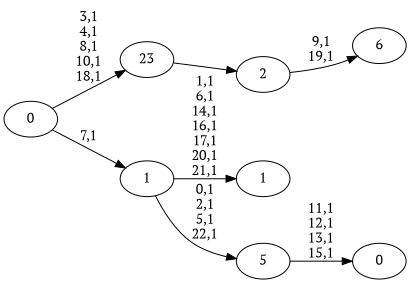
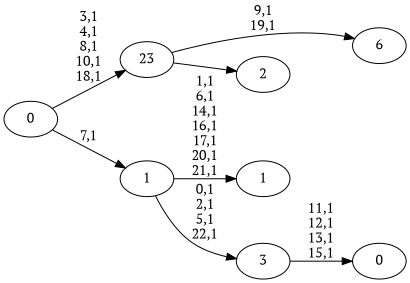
edge "2" -> "6": now "23" -> "6"
node "5": label "5" -> "3"
